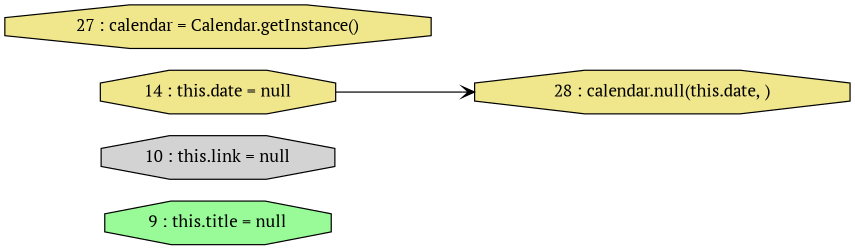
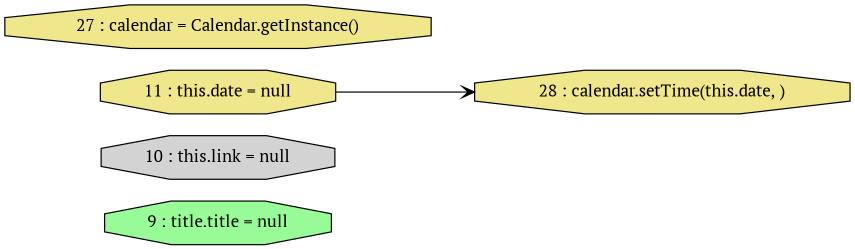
node "14 : this.date = null": label "14 : this.date = null" -> "11 : this.date = null"
node "28 : calendar.null(this.date, )": label "28 : calendar.null(this.date, )" -> "28 : calendar.setTime(this.date, )"
node "9 : this.title = null": label "9 : this.title = null" -> "9 : title.title = null"
